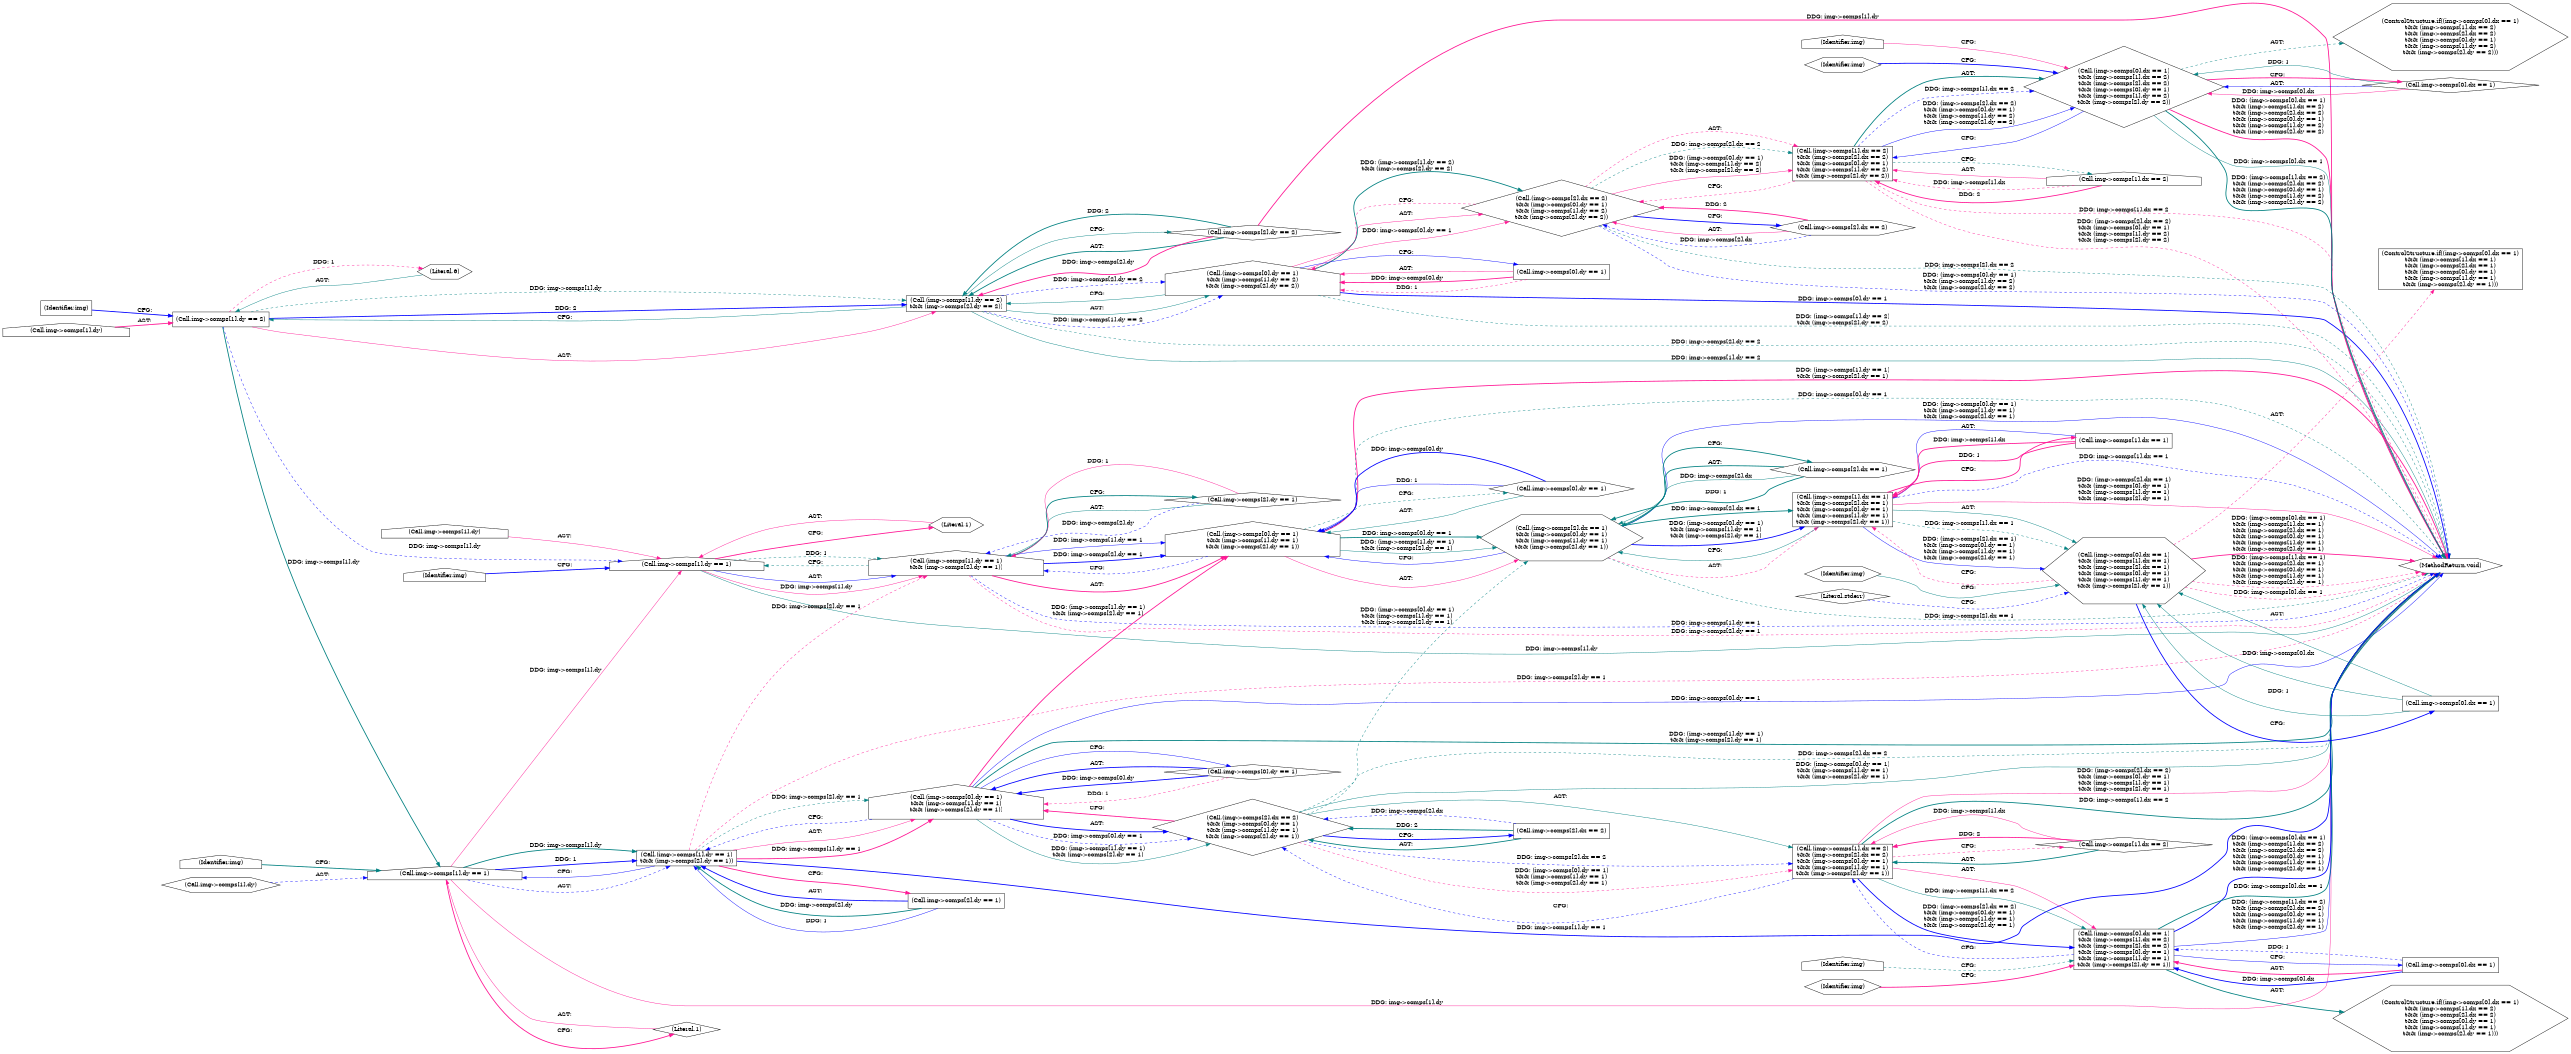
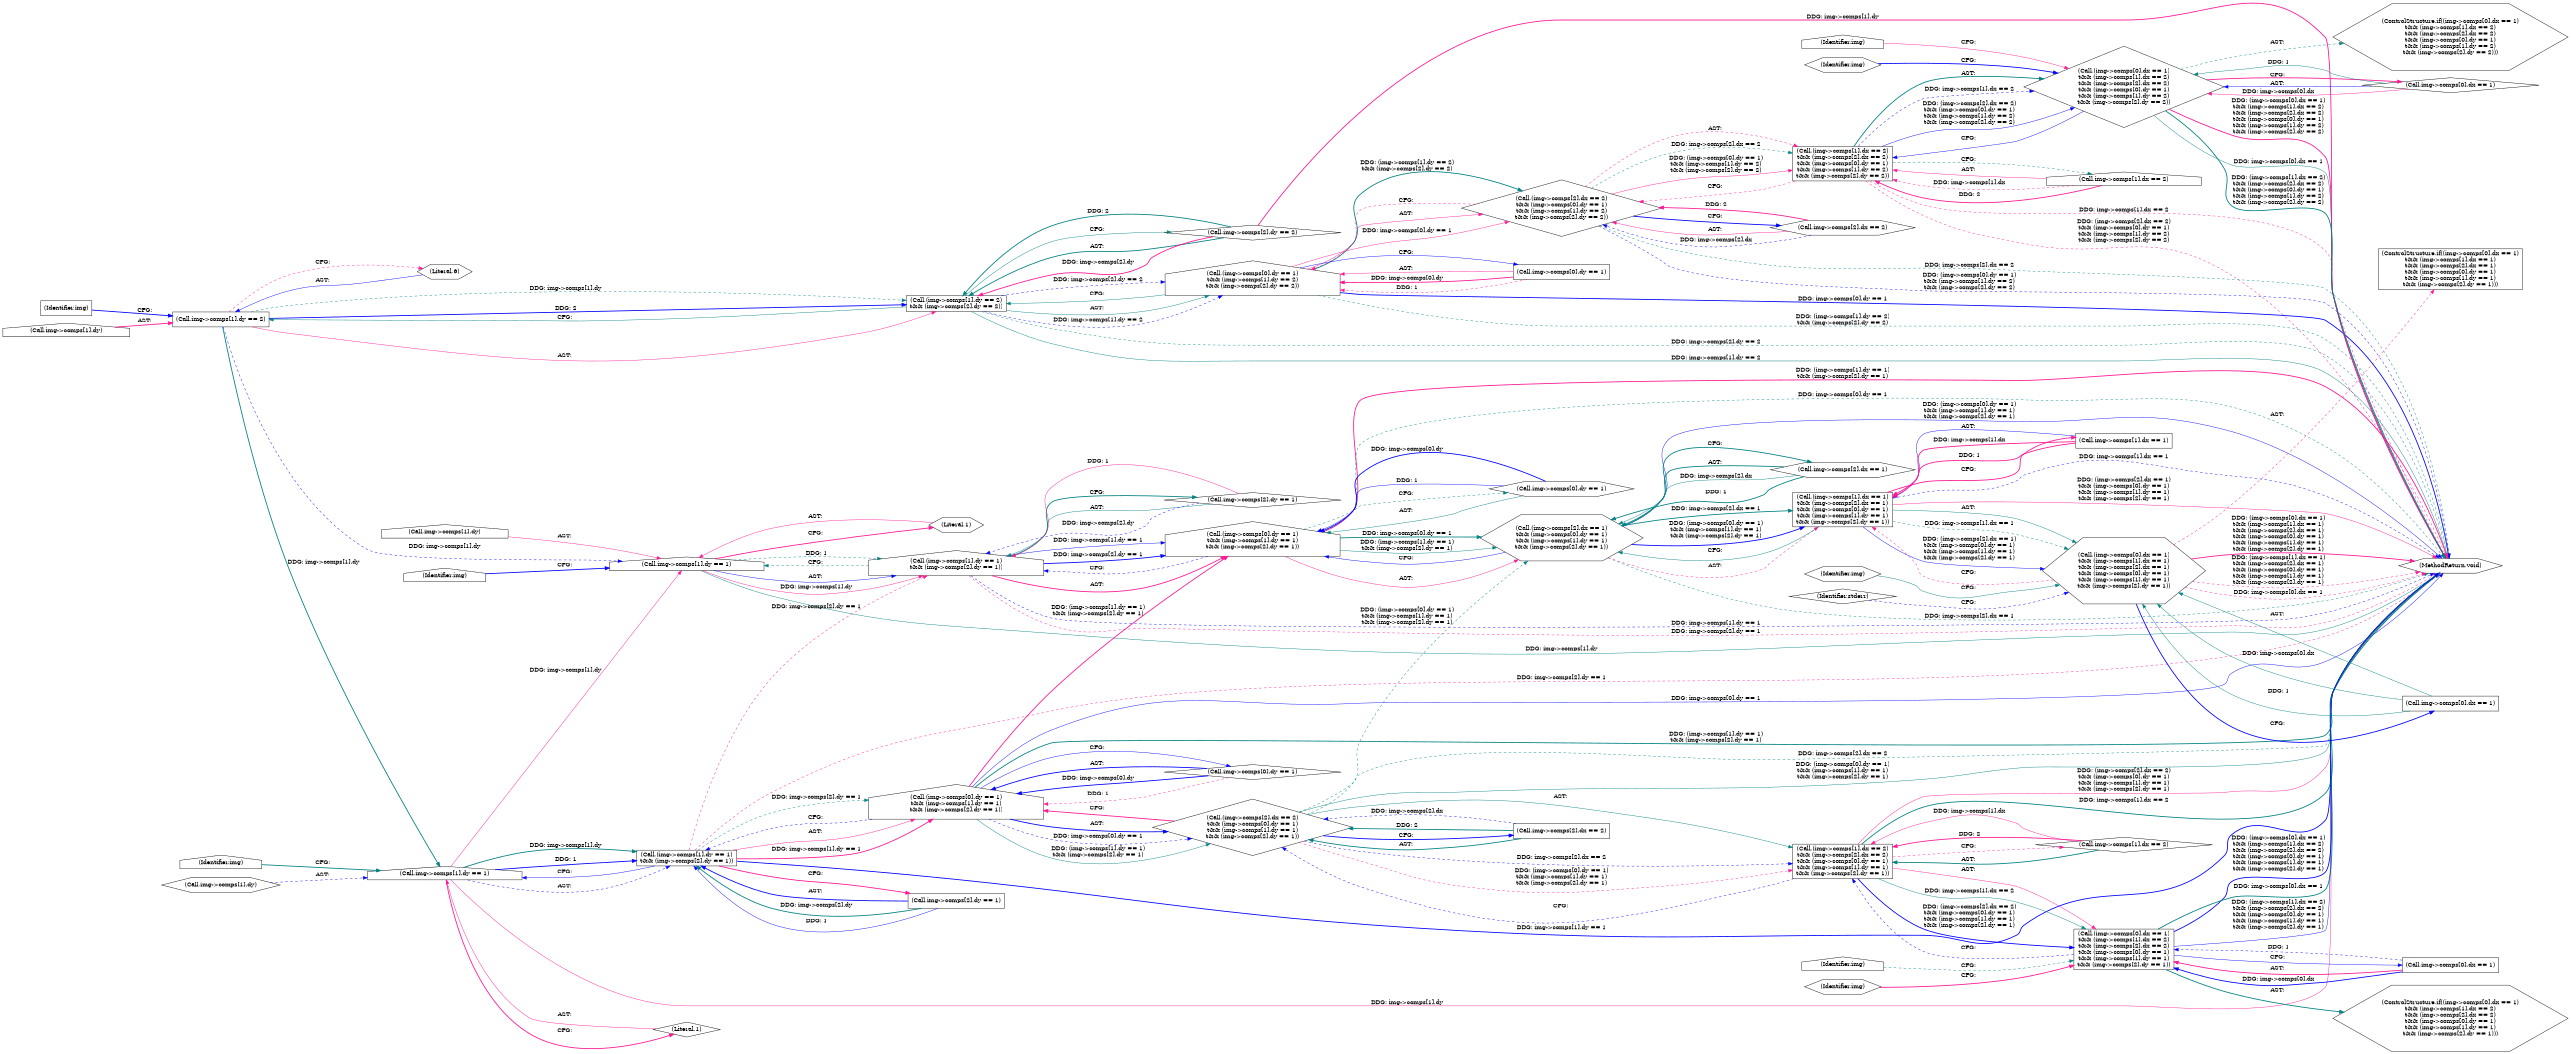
edge "(Call,img->comps[1].dy == 2)" -> "(Literal,6)": label "DDG: 1" -> "CFG: "
edge "(Literal,6)" -> "(Call,img->comps[1].dy == 2)": color teal -> blue
node "(Literal,stderr)": label "(Literal,stderr)" -> "(Identifier,stderr)"
